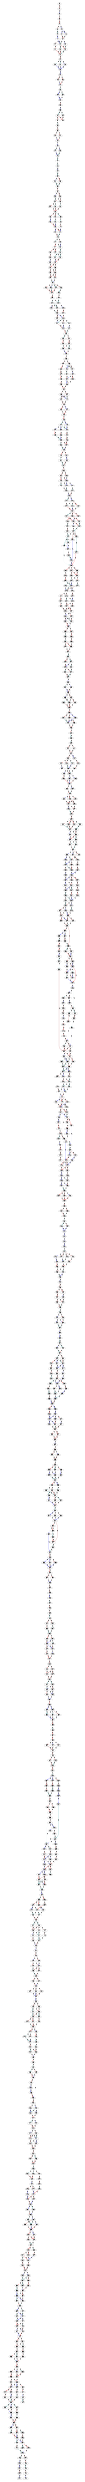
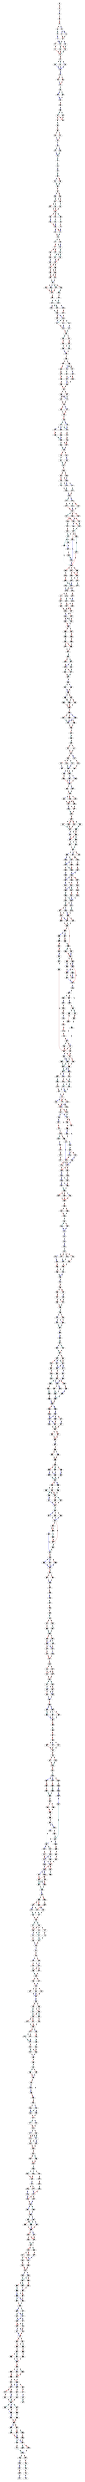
node "S405": added
